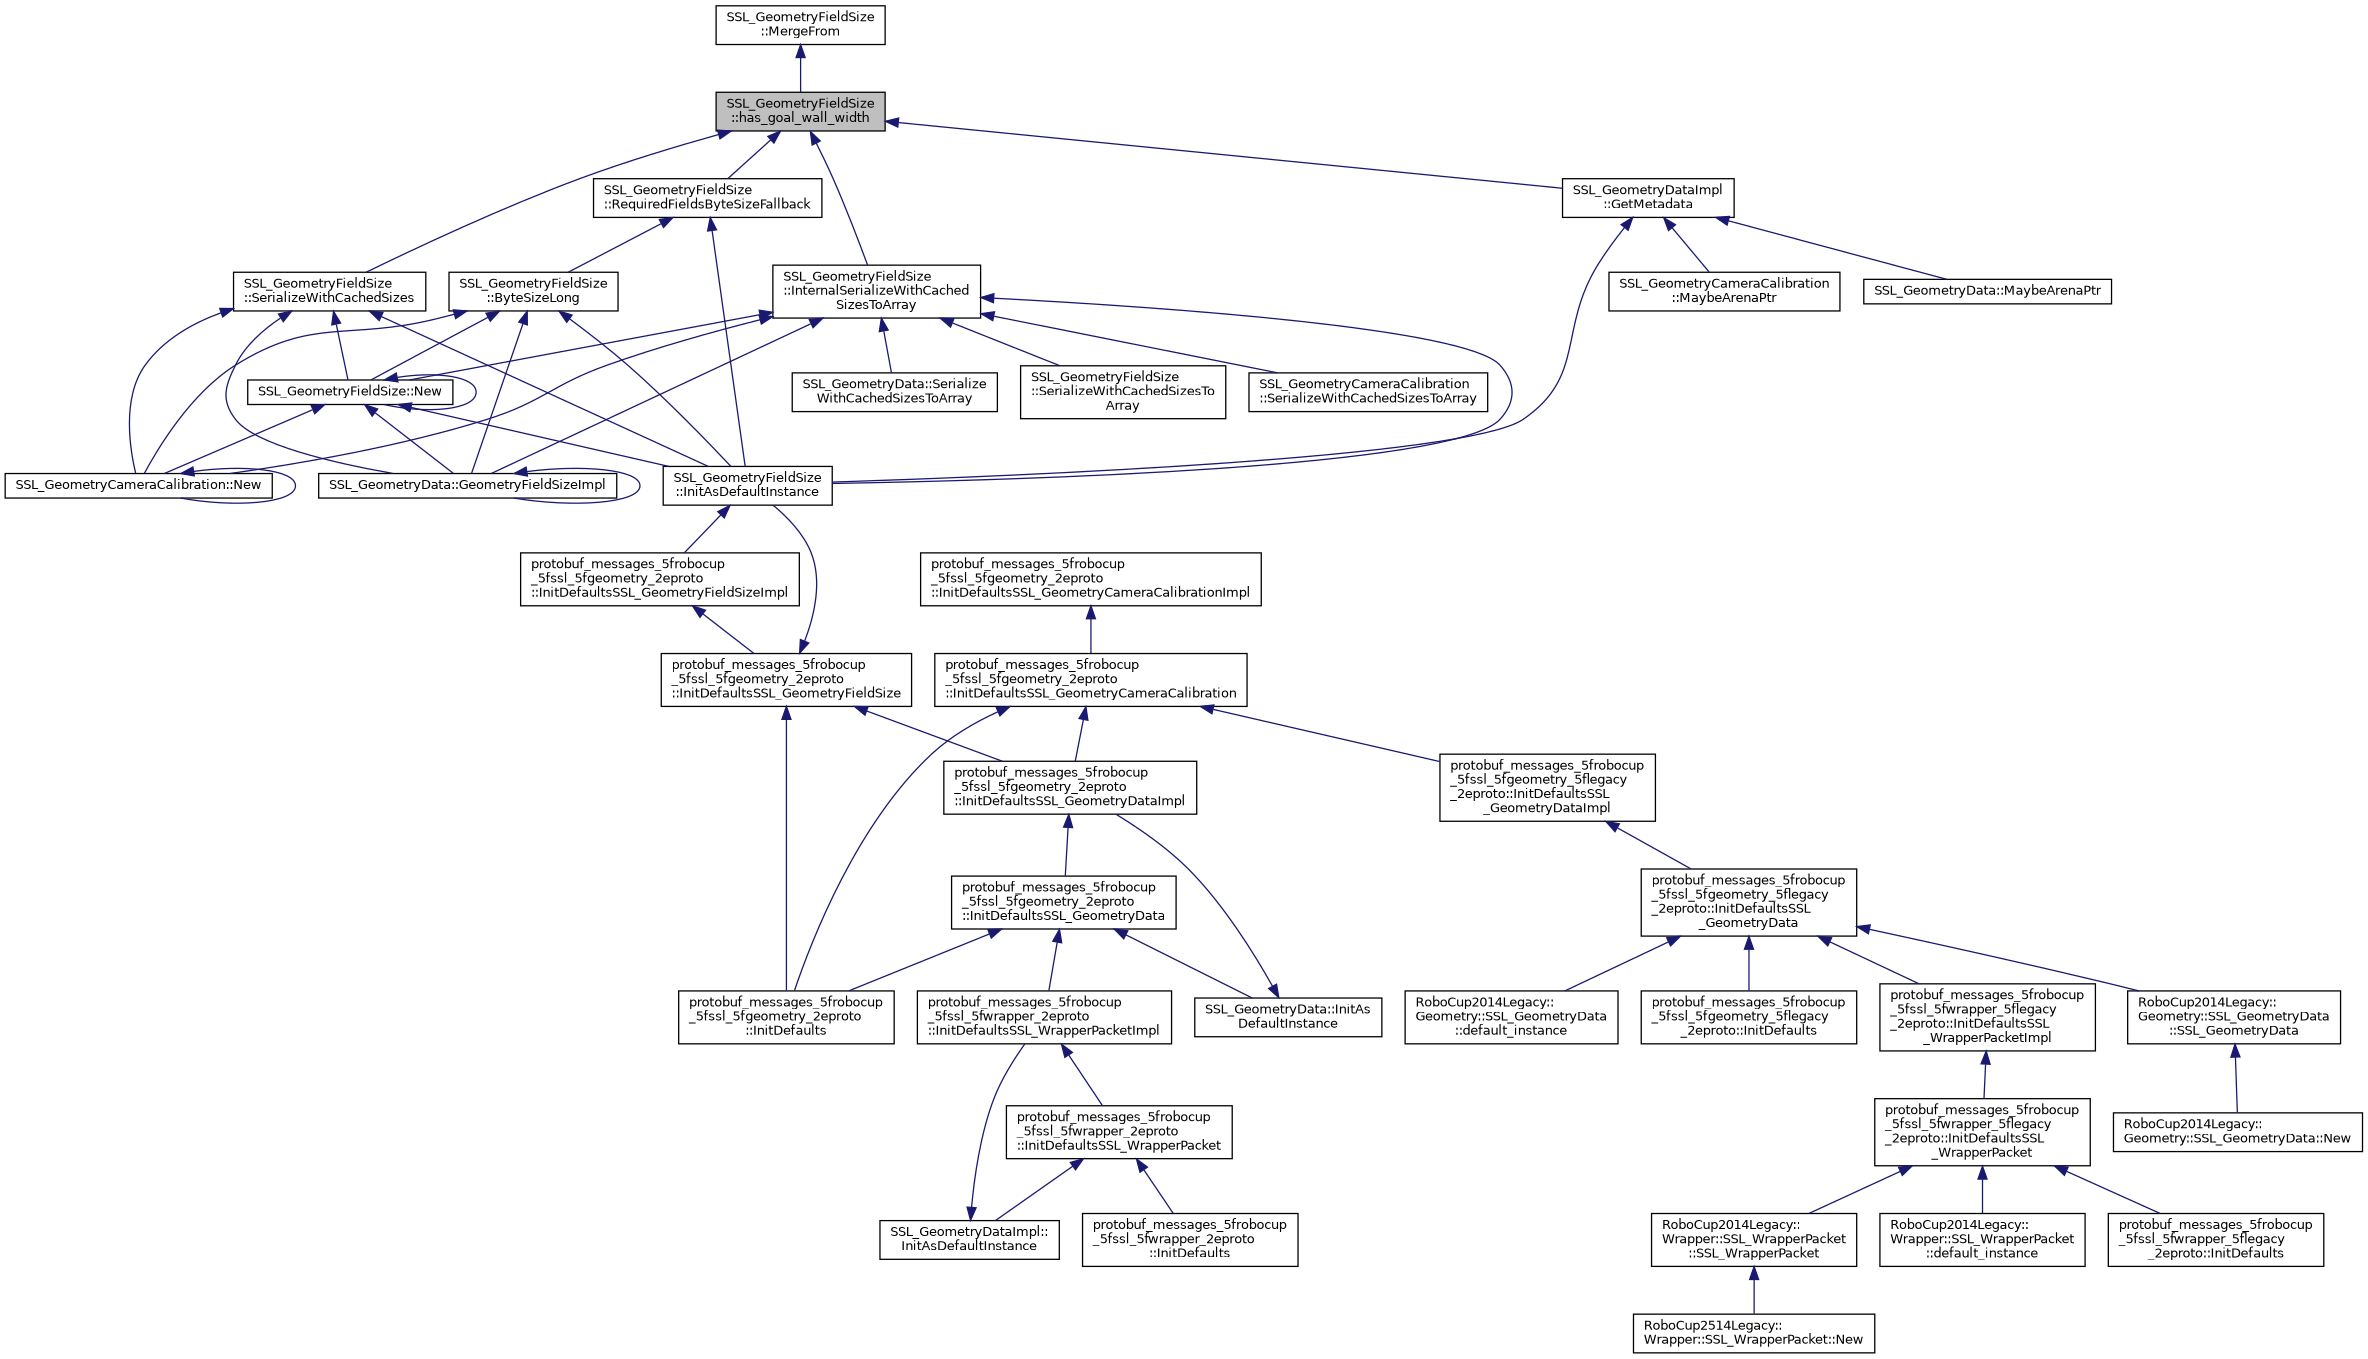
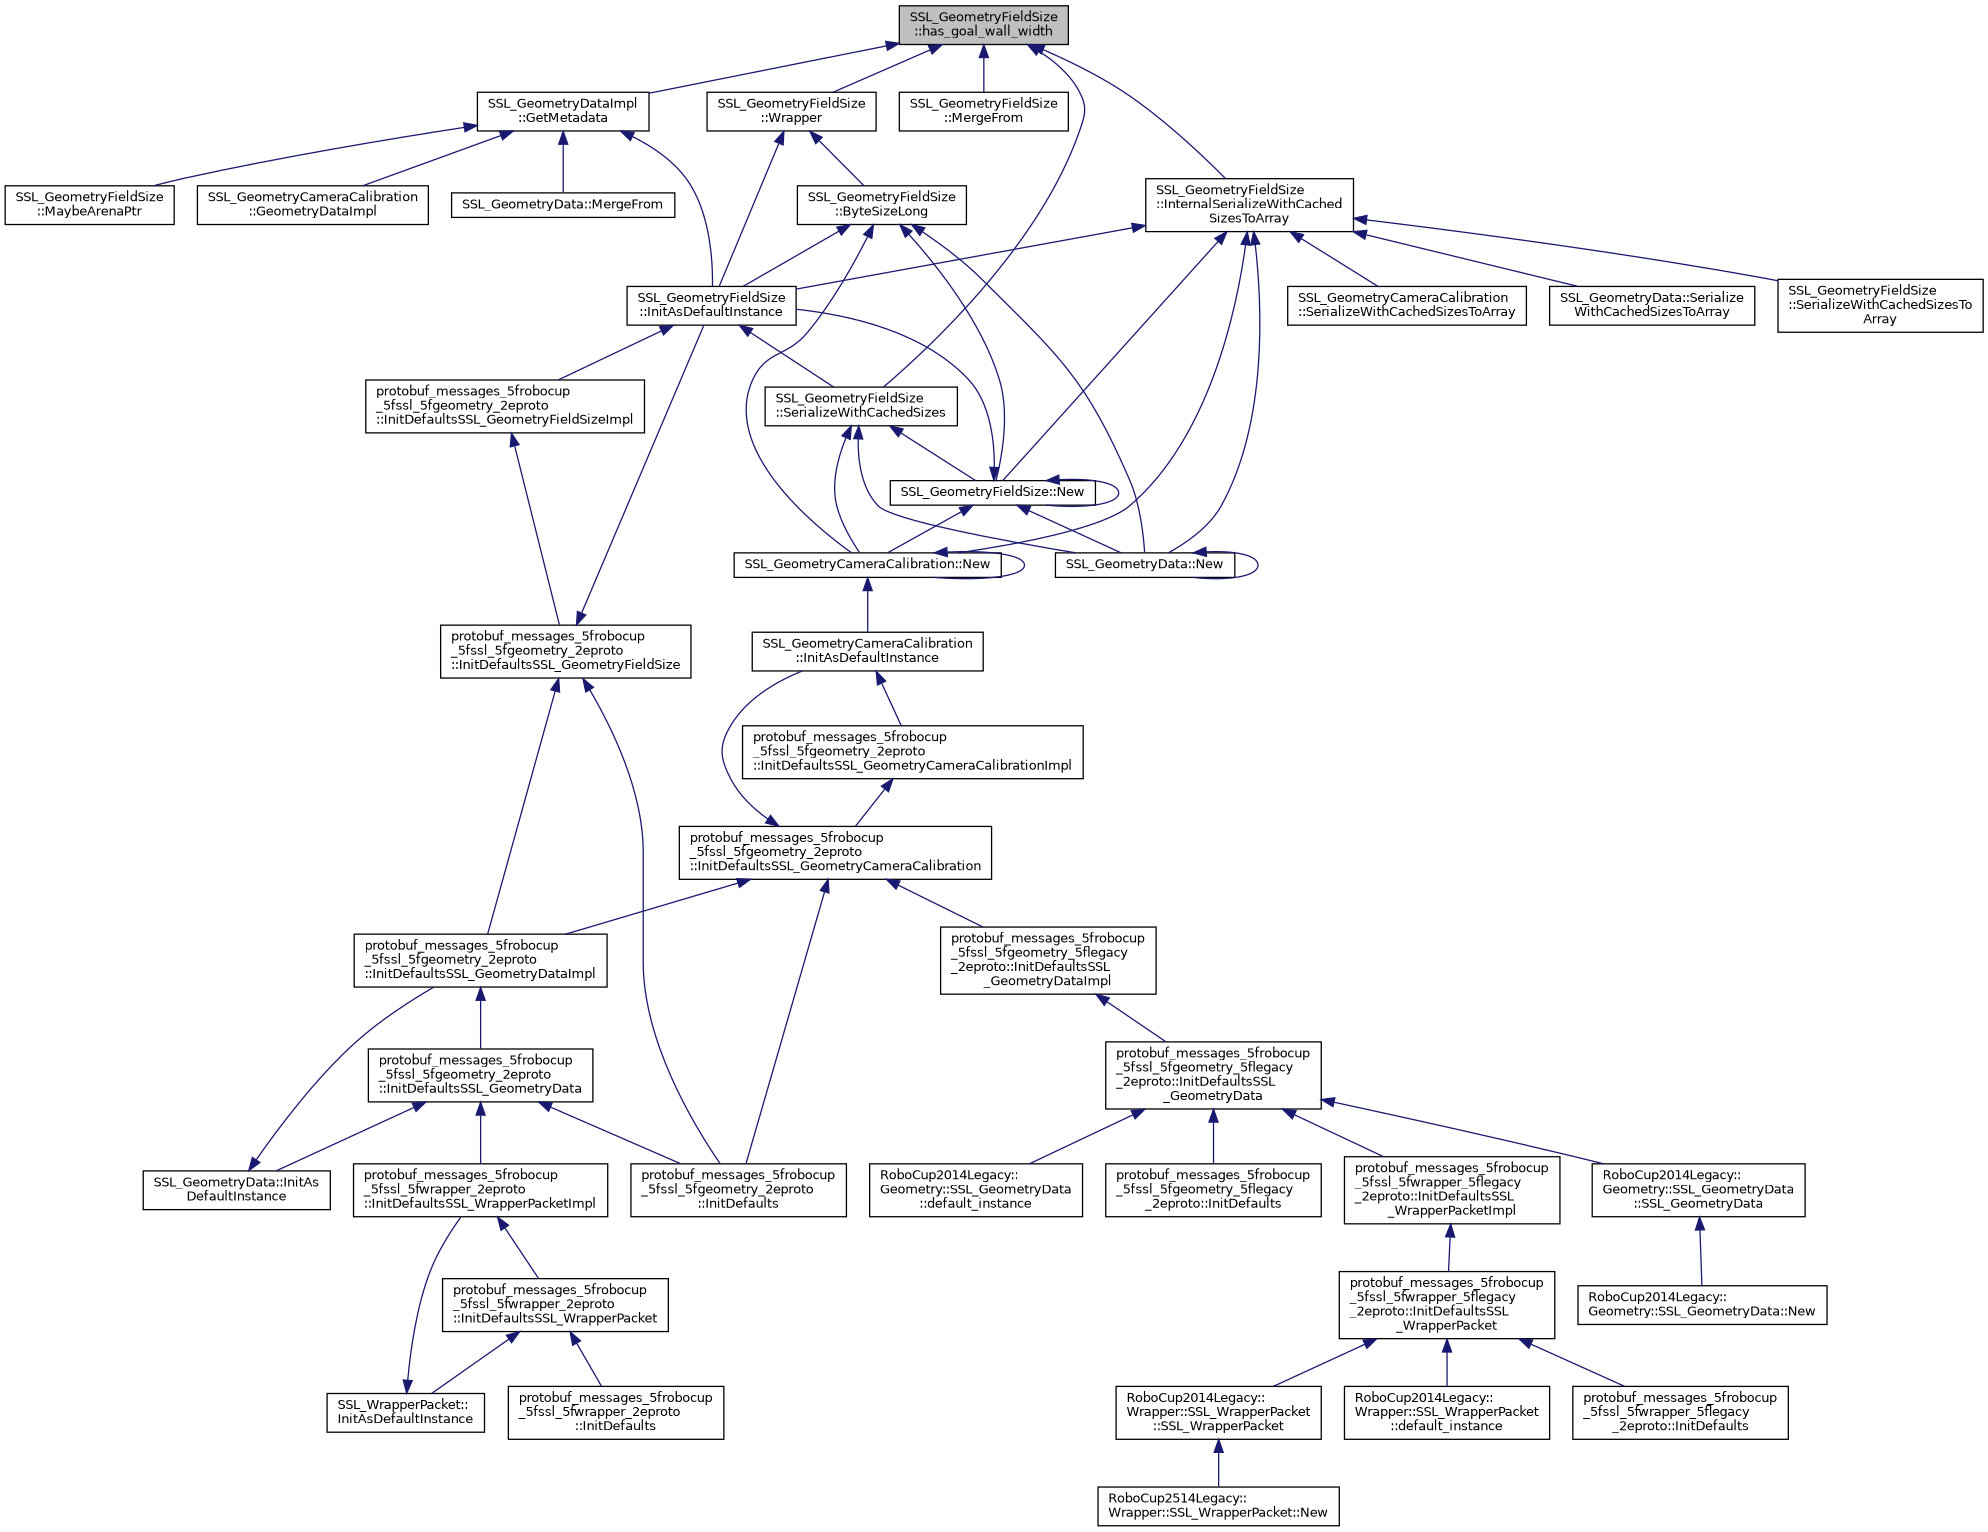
edge "SSL_GeometryFieldSize ::has_goal_wall_width" -> "SSL_GeometryFieldSize ::MergeFrom": reversed
node "SSL_GeometryFieldSize ::RequiredFieldsByteSizeFallback": label "SSL_GeometryFieldSize ::RequiredFieldsByteSizeFallback" -> "SSL_GeometryFieldSize ::Wrapper"
node "SSL_GeometryFieldSize ::MaybeArenaPtr": added
node "SSL_GeometryCameraCalibration ::MaybeArenaPtr": label "SSL_GeometryCameraCalibration ::MaybeArenaPtr" -> "SSL_GeometryCameraCalibration ::GeometryDataImpl"
node "SSL_GeometryData::MaybeArenaPtr": label "SSL_GeometryData::MaybeArenaPtr" -> "SSL_GeometryData::MergeFrom"
edge "SSL_GeometryFieldSize ::InitAsDefaultInstance" -> "SSL_GeometryFieldSize ::SerializeWithCachedSizes": reversed
node "SSL_GeometryData::GeometryFieldSizeImpl": label "SSL_GeometryData::GeometryFieldSizeImpl" -> "SSL_GeometryData::New"
node "SSL_GeometryCameraCalibration ::InitAsDefaultInstance": added
node "SSL_GeometryDataImpl:: InitAsDefaultInstance": label "SSL_GeometryDataImpl:: InitAsDefaultInstance" -> "SSL_WrapperPacket:: InitAsDefaultInstance"
